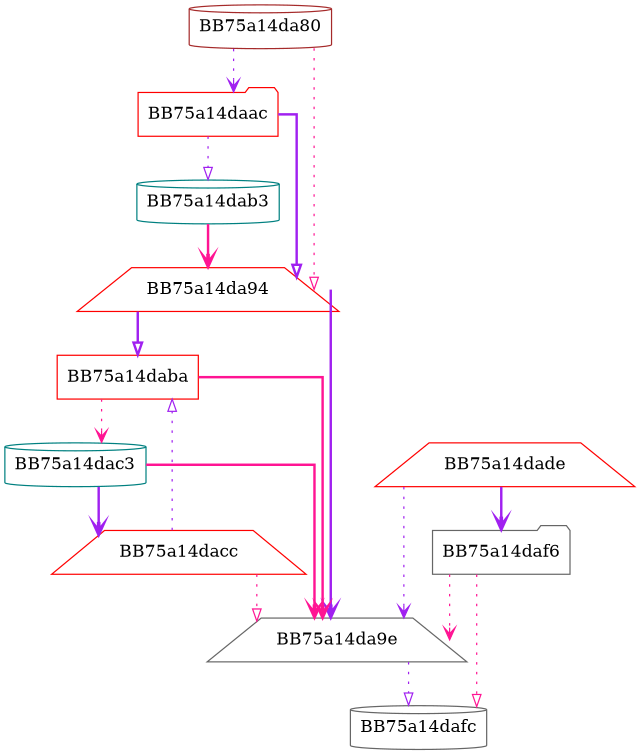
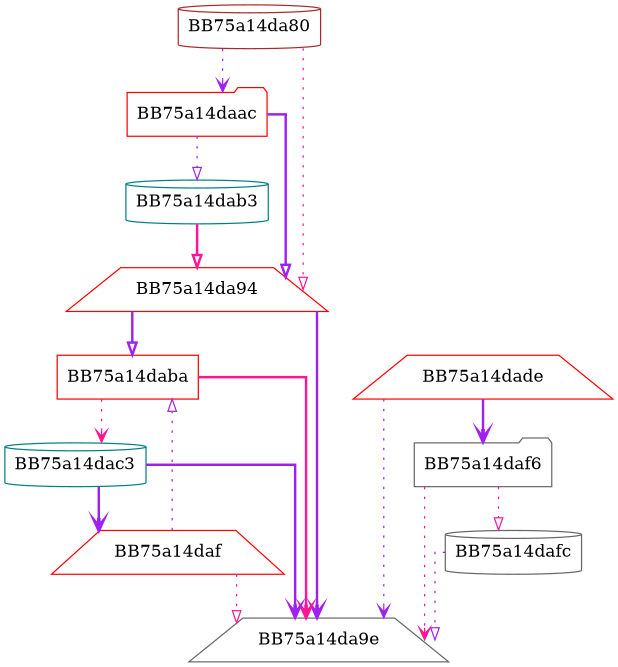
edge "BB75a14dab3" -> "BB75a14da94": arrowhead vee -> onormal
edge "BB75a14dac3" -> "BB75a14da9e": color deeppink -> purple
node "BB75a14dacc": label "BB75a14dacc" -> "BB75a14daf"
edge "BB75a14da9e" -> "BB75a14dafc": reversed
